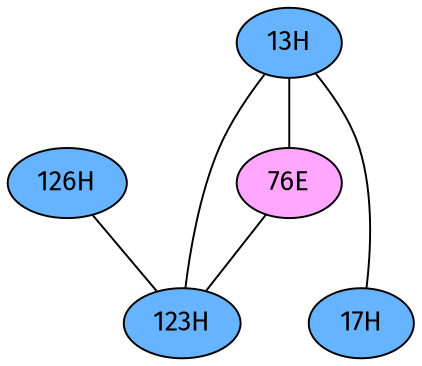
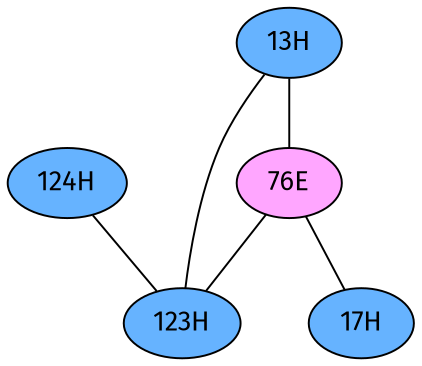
edge "13H" -- "17H": now "76E" -- "17H"
node "126H": label "126H" -> "124H"
